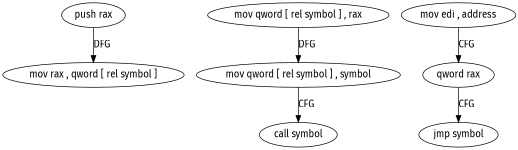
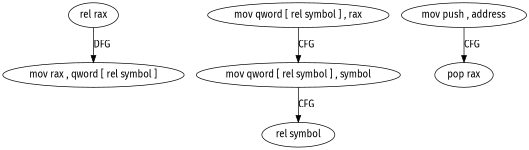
node "push rax": label "push rax" -> "rel rax"
node "mov edi , address": label "mov edi , address" -> "mov push , address"
edge "mov qword [ rel symbol ] , rax" -> "mov qword [ rel symbol ] , symbol": label "DFG" -> "CFG"
node "qword rax": label "qword rax" -> "pop rax"
node "call symbol": label "call symbol" -> "rel symbol"
node "jmp symbol": removed
